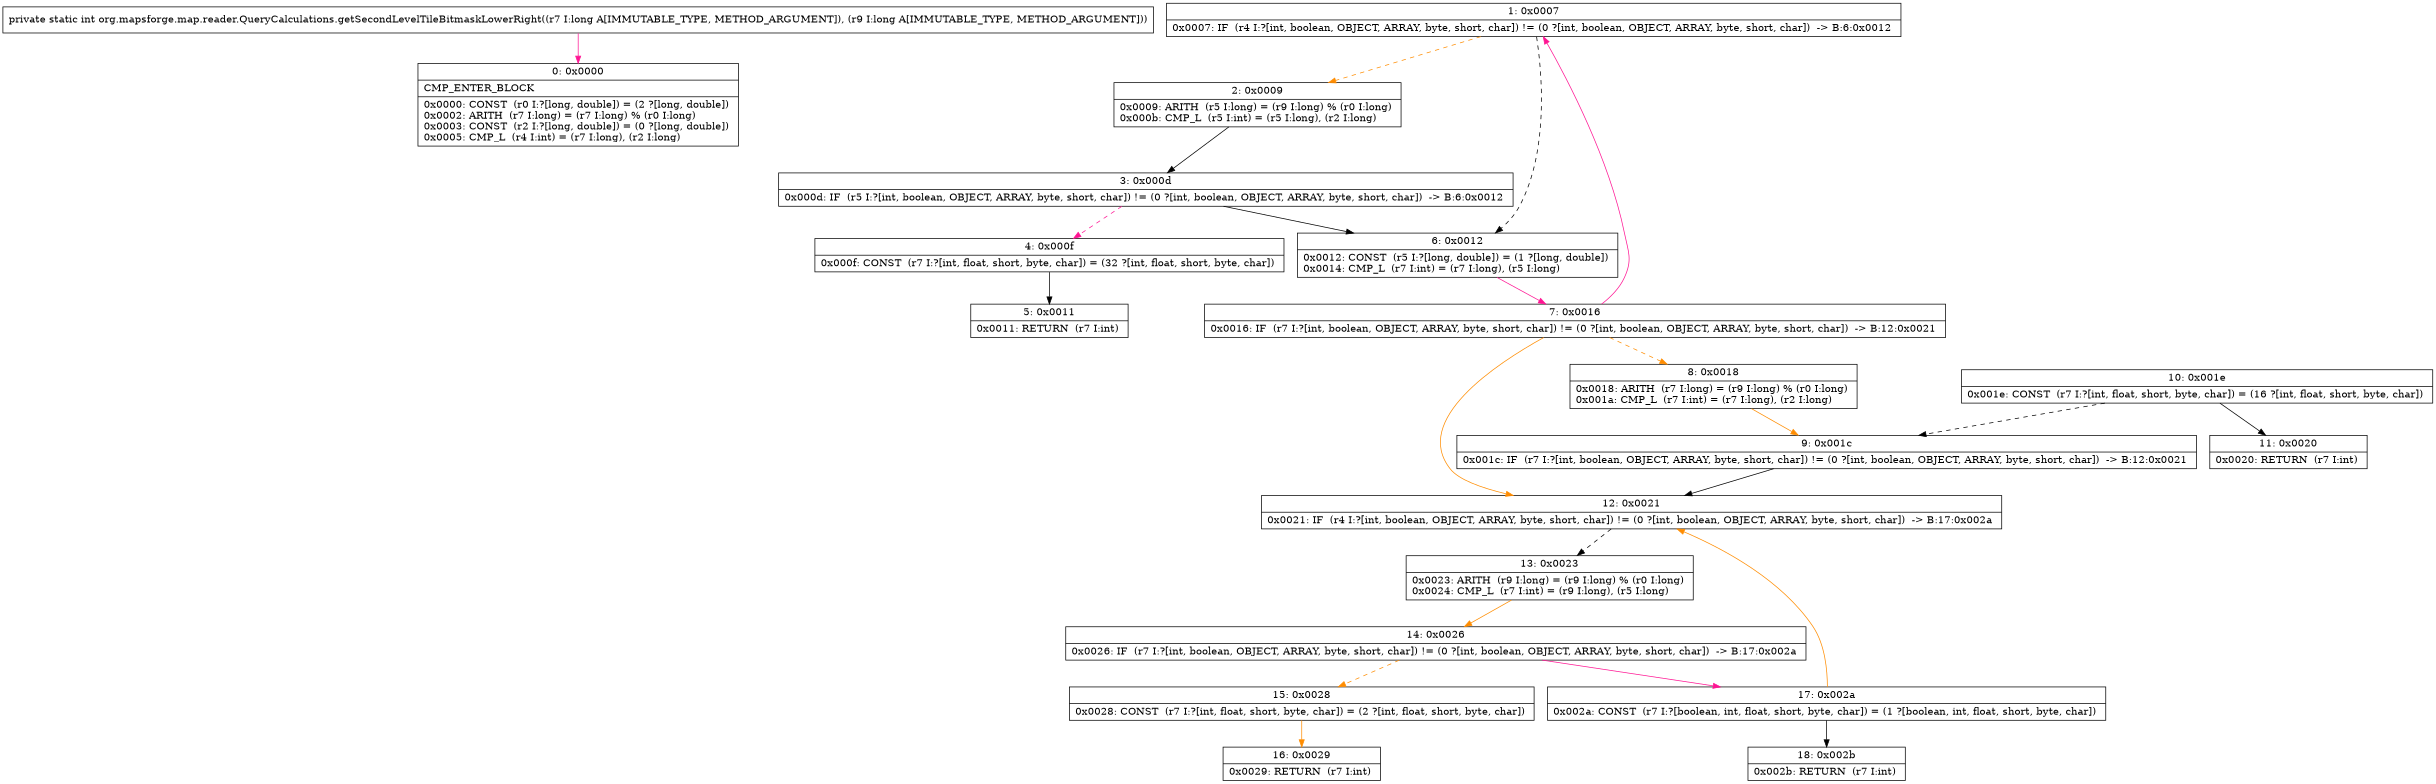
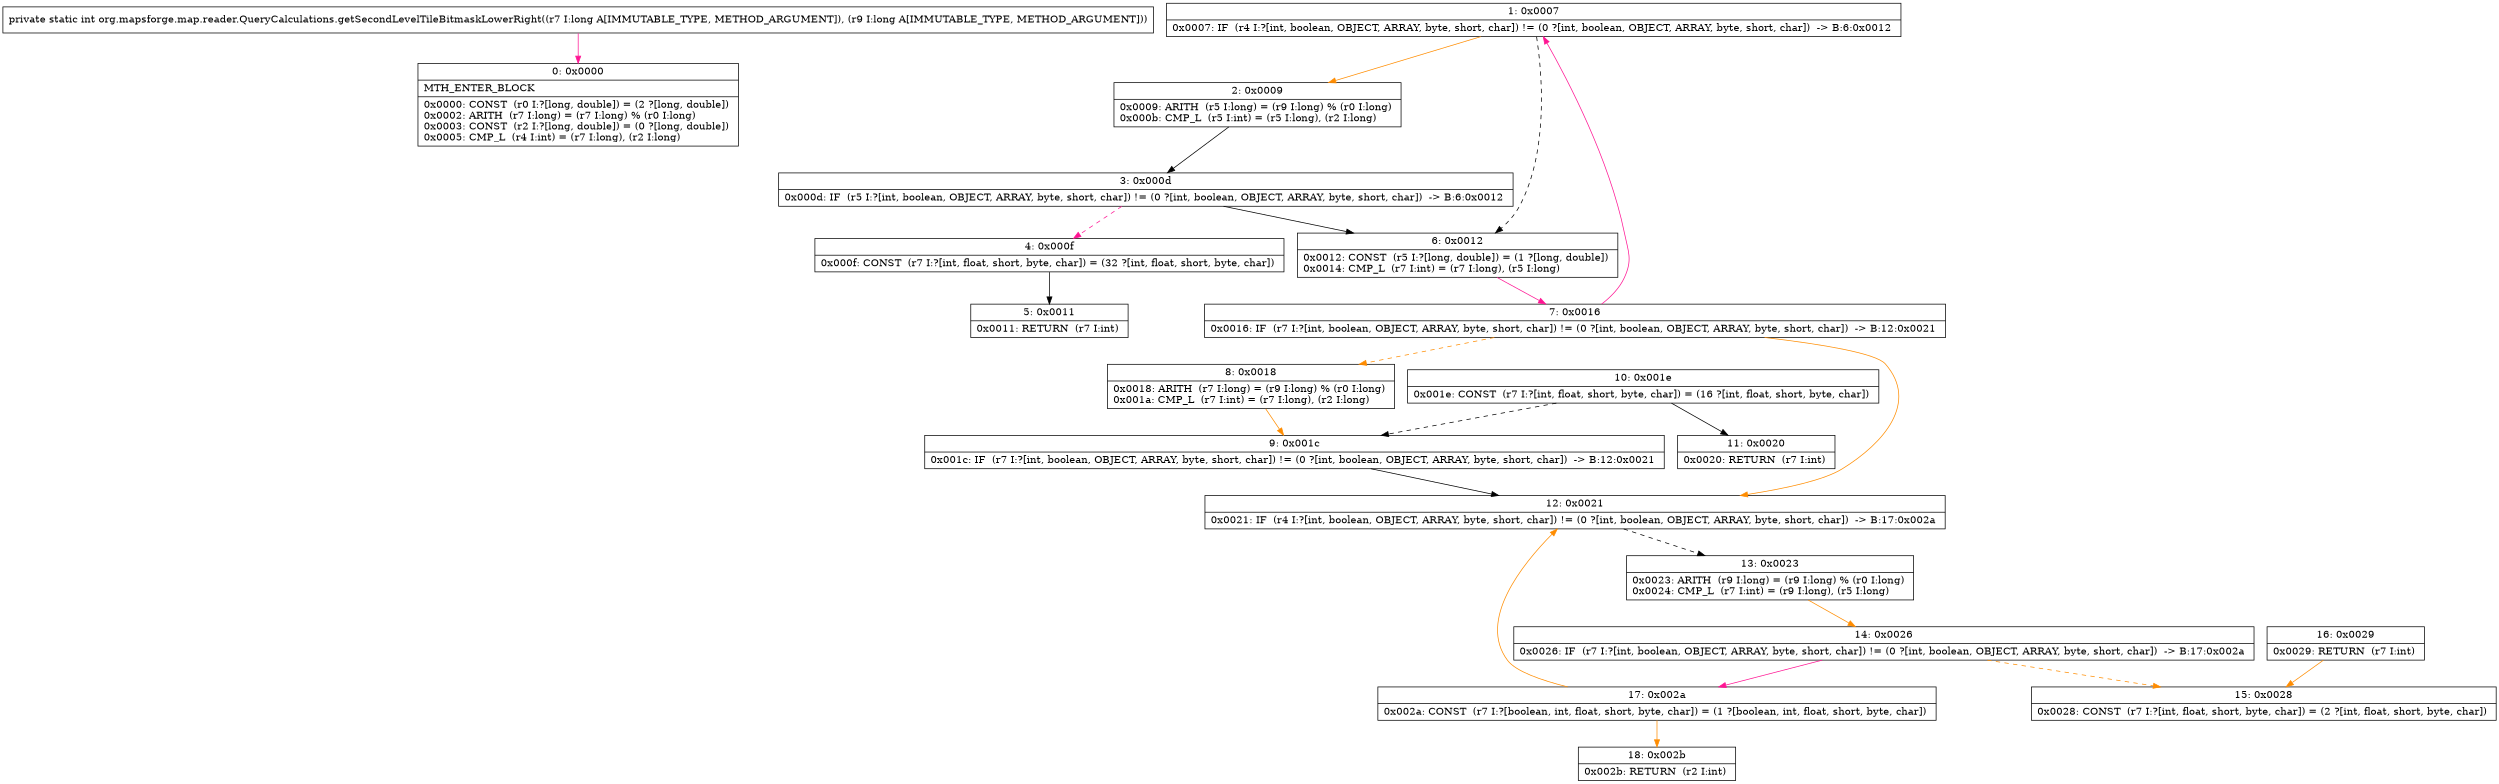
edge "1: 0x0007" -> "2: 0x0009": style dashed -> solid
node "0: 0x0000": text "CMP_ENTER_BLOCK" -> "MTH_ENTER_BLOCK"
edge "15: 0x0028" -> "16: 0x0029": reversed
edge "17: 0x002a" -> "18: 0x002b": color black -> darkorange
node "18: 0x002b": text "0x002b: RETURN  (r7 I:int)" -> "0x002b: RETURN  (r2 I:int)"
